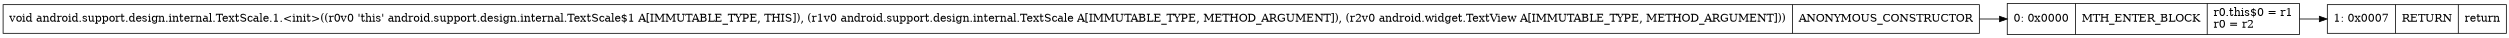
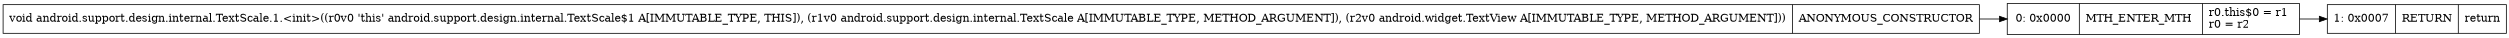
node "0: 0x0000": text "MTH_ENTER_BLOCK" -> "MTH_ENTER_MTH"
